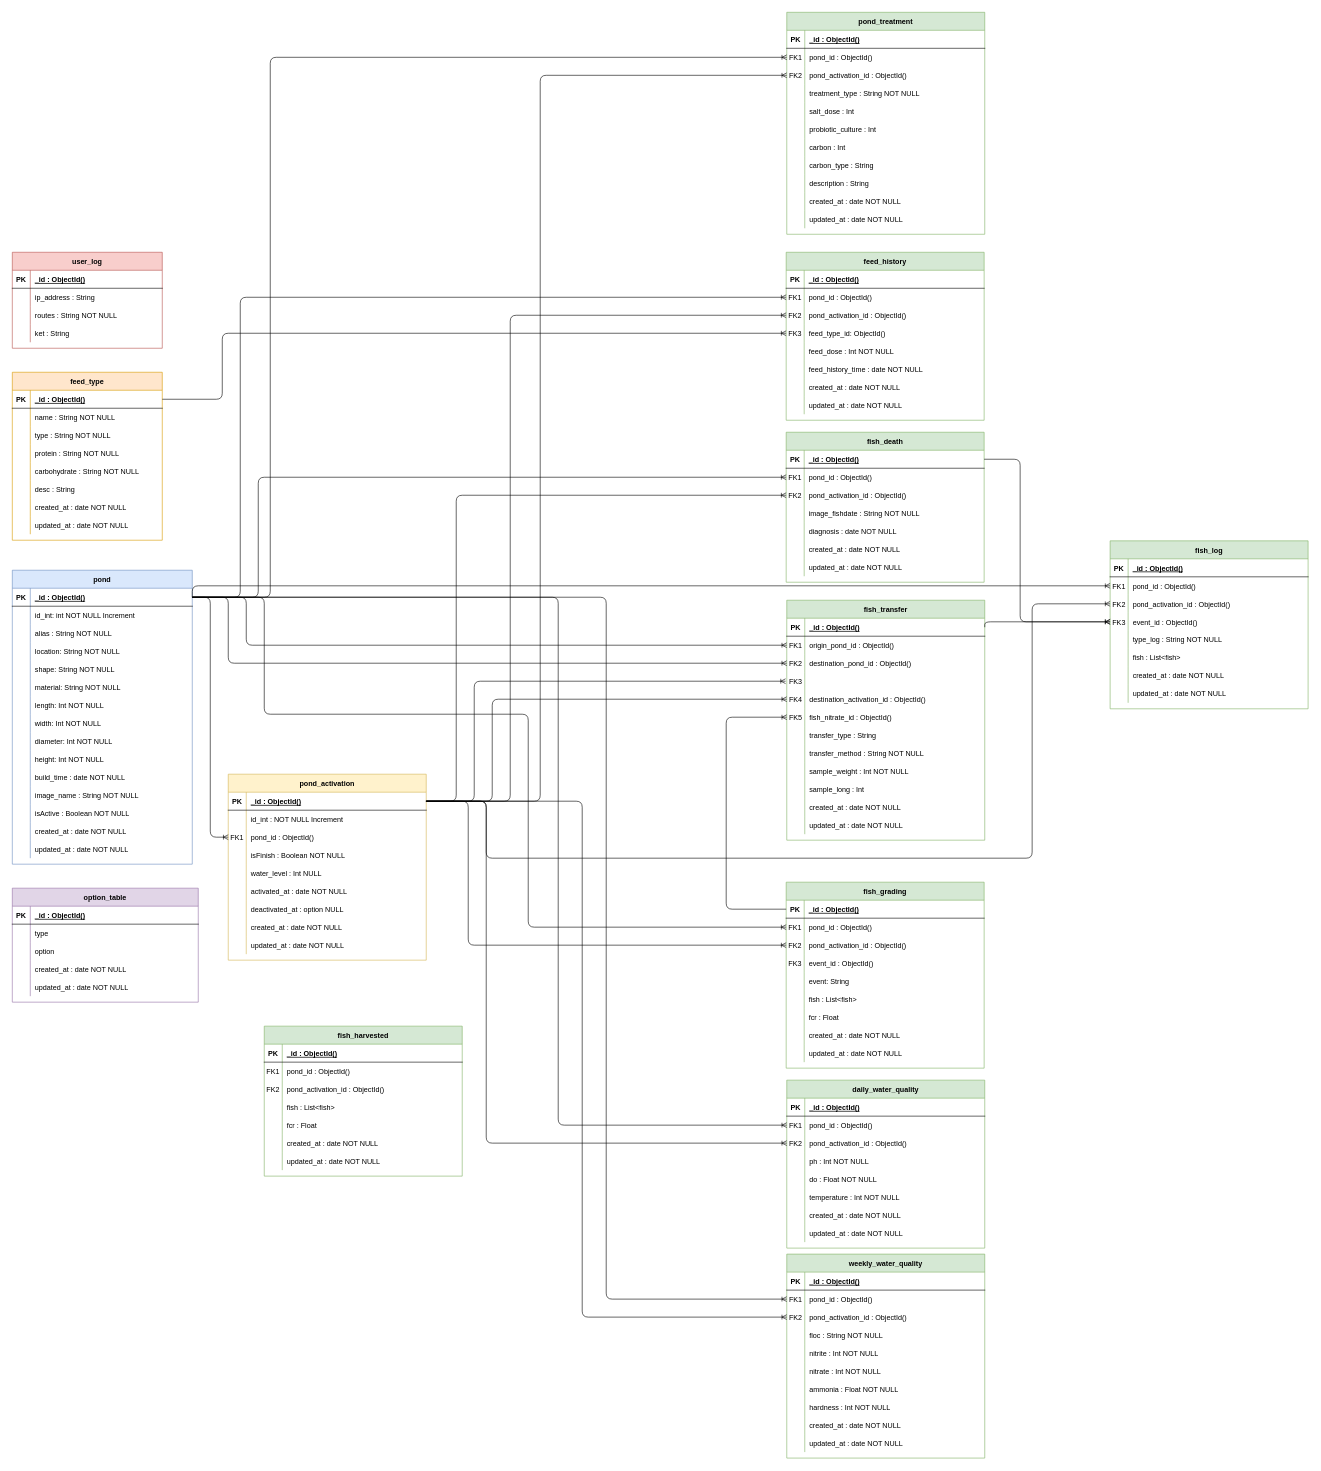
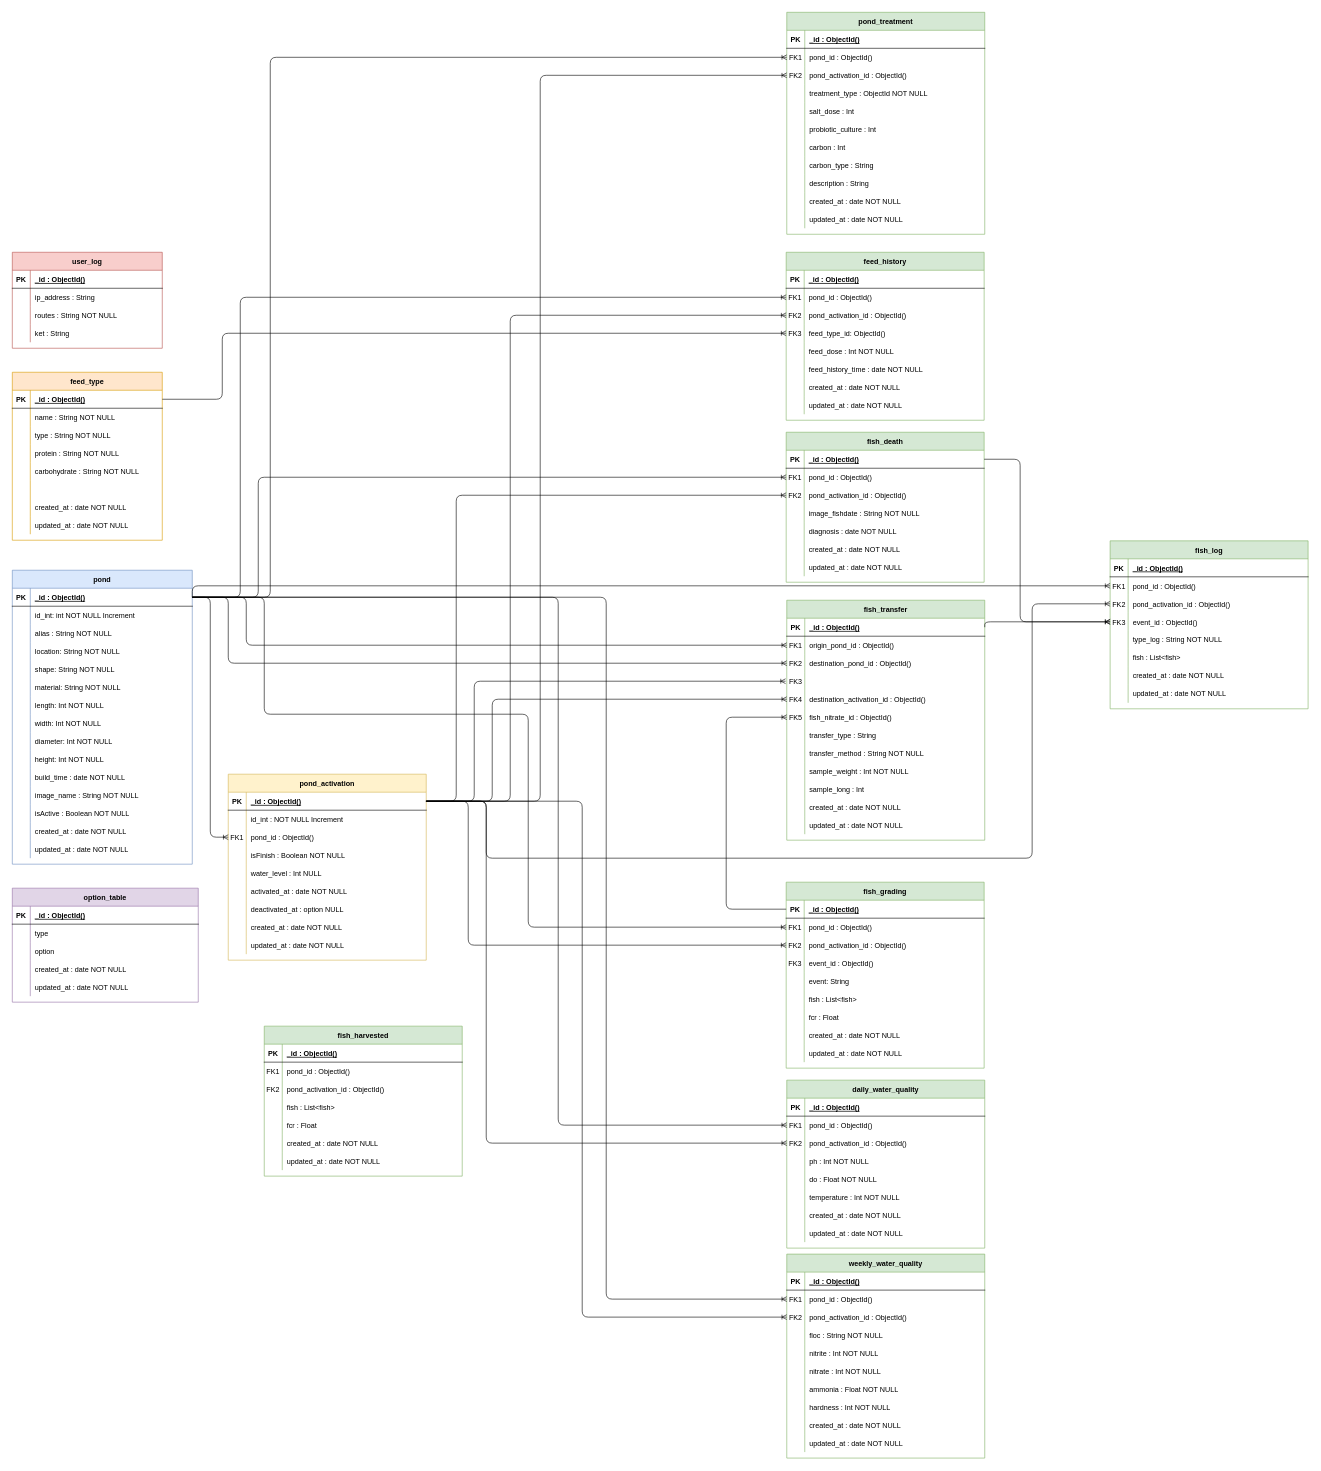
node "treatment_type : String NOT NULL": label "treatment_type : String NOT NULL" -> "treatment_type : ObjectId NOT NULL"
node "desc : String": removed
